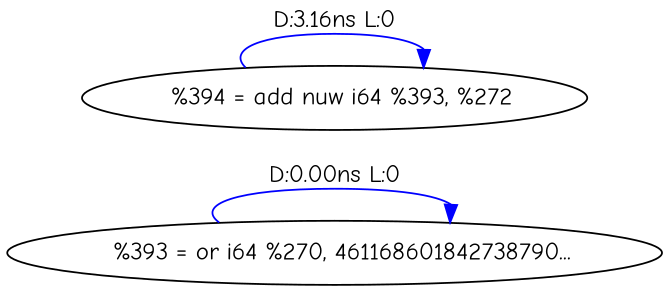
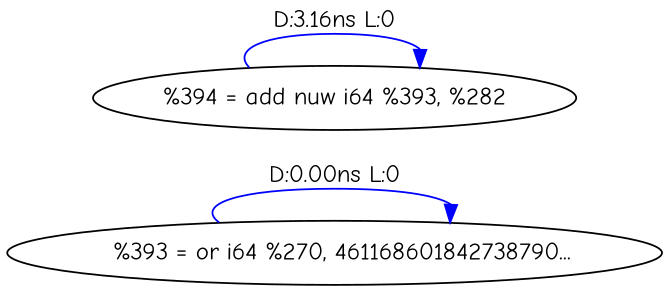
node "%394 = add nuw i64 %393, %272": label "%394 = add nuw i64 %393, %272" -> "%394 = add nuw i64 %393, %282"
